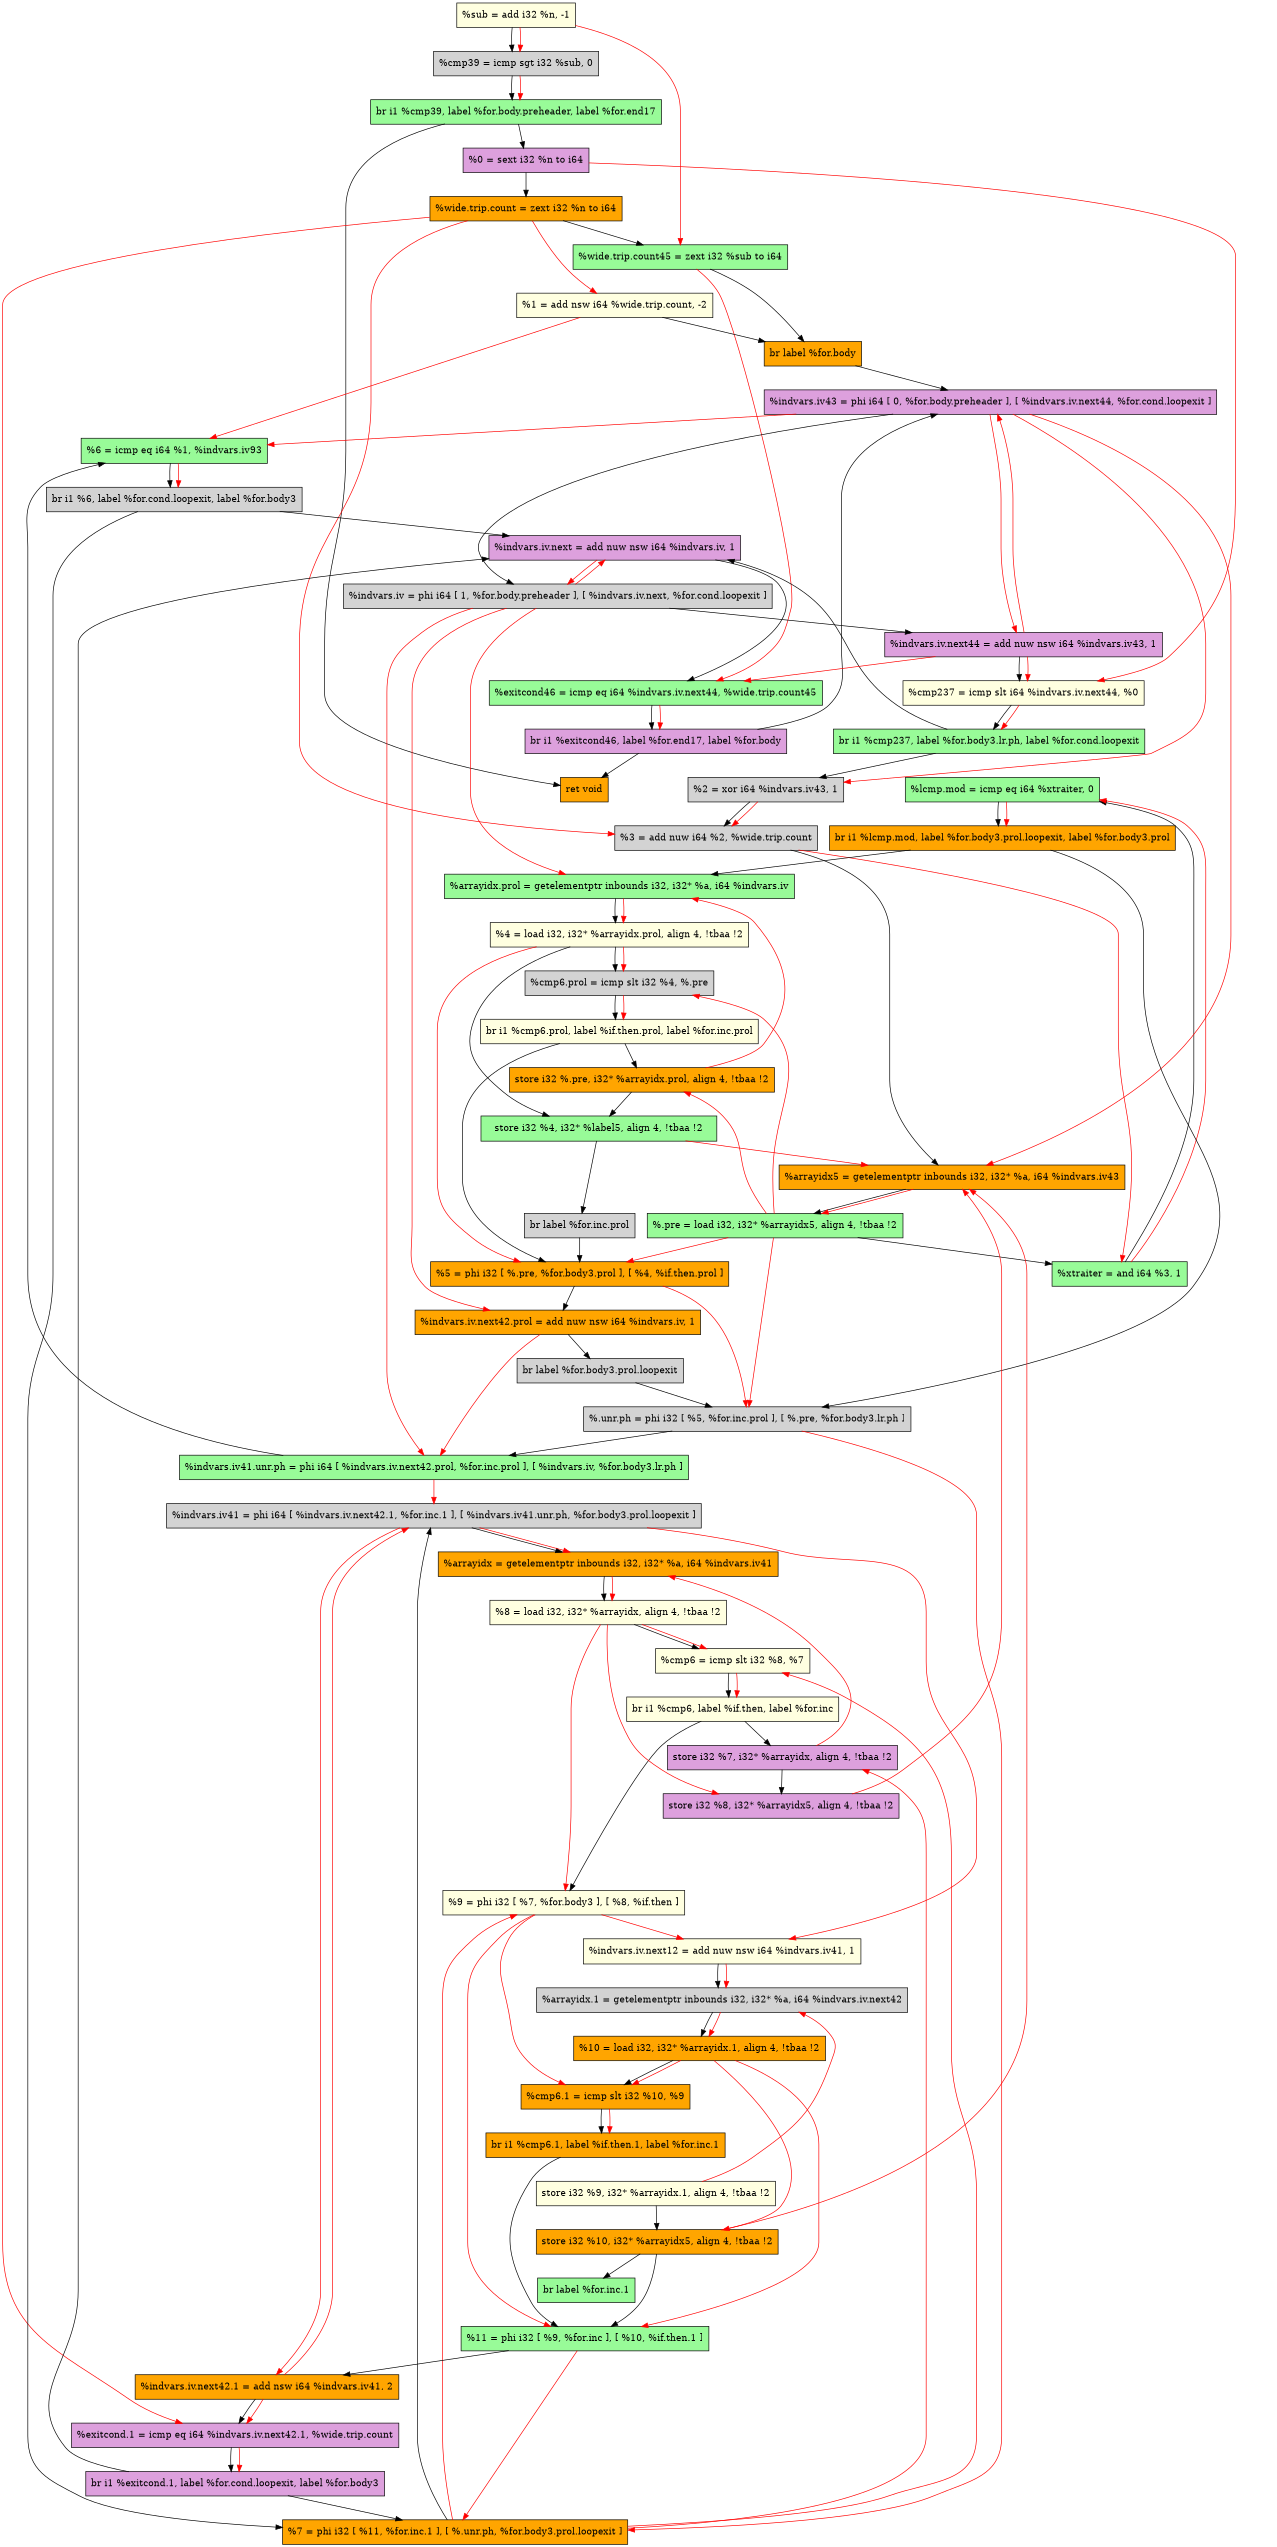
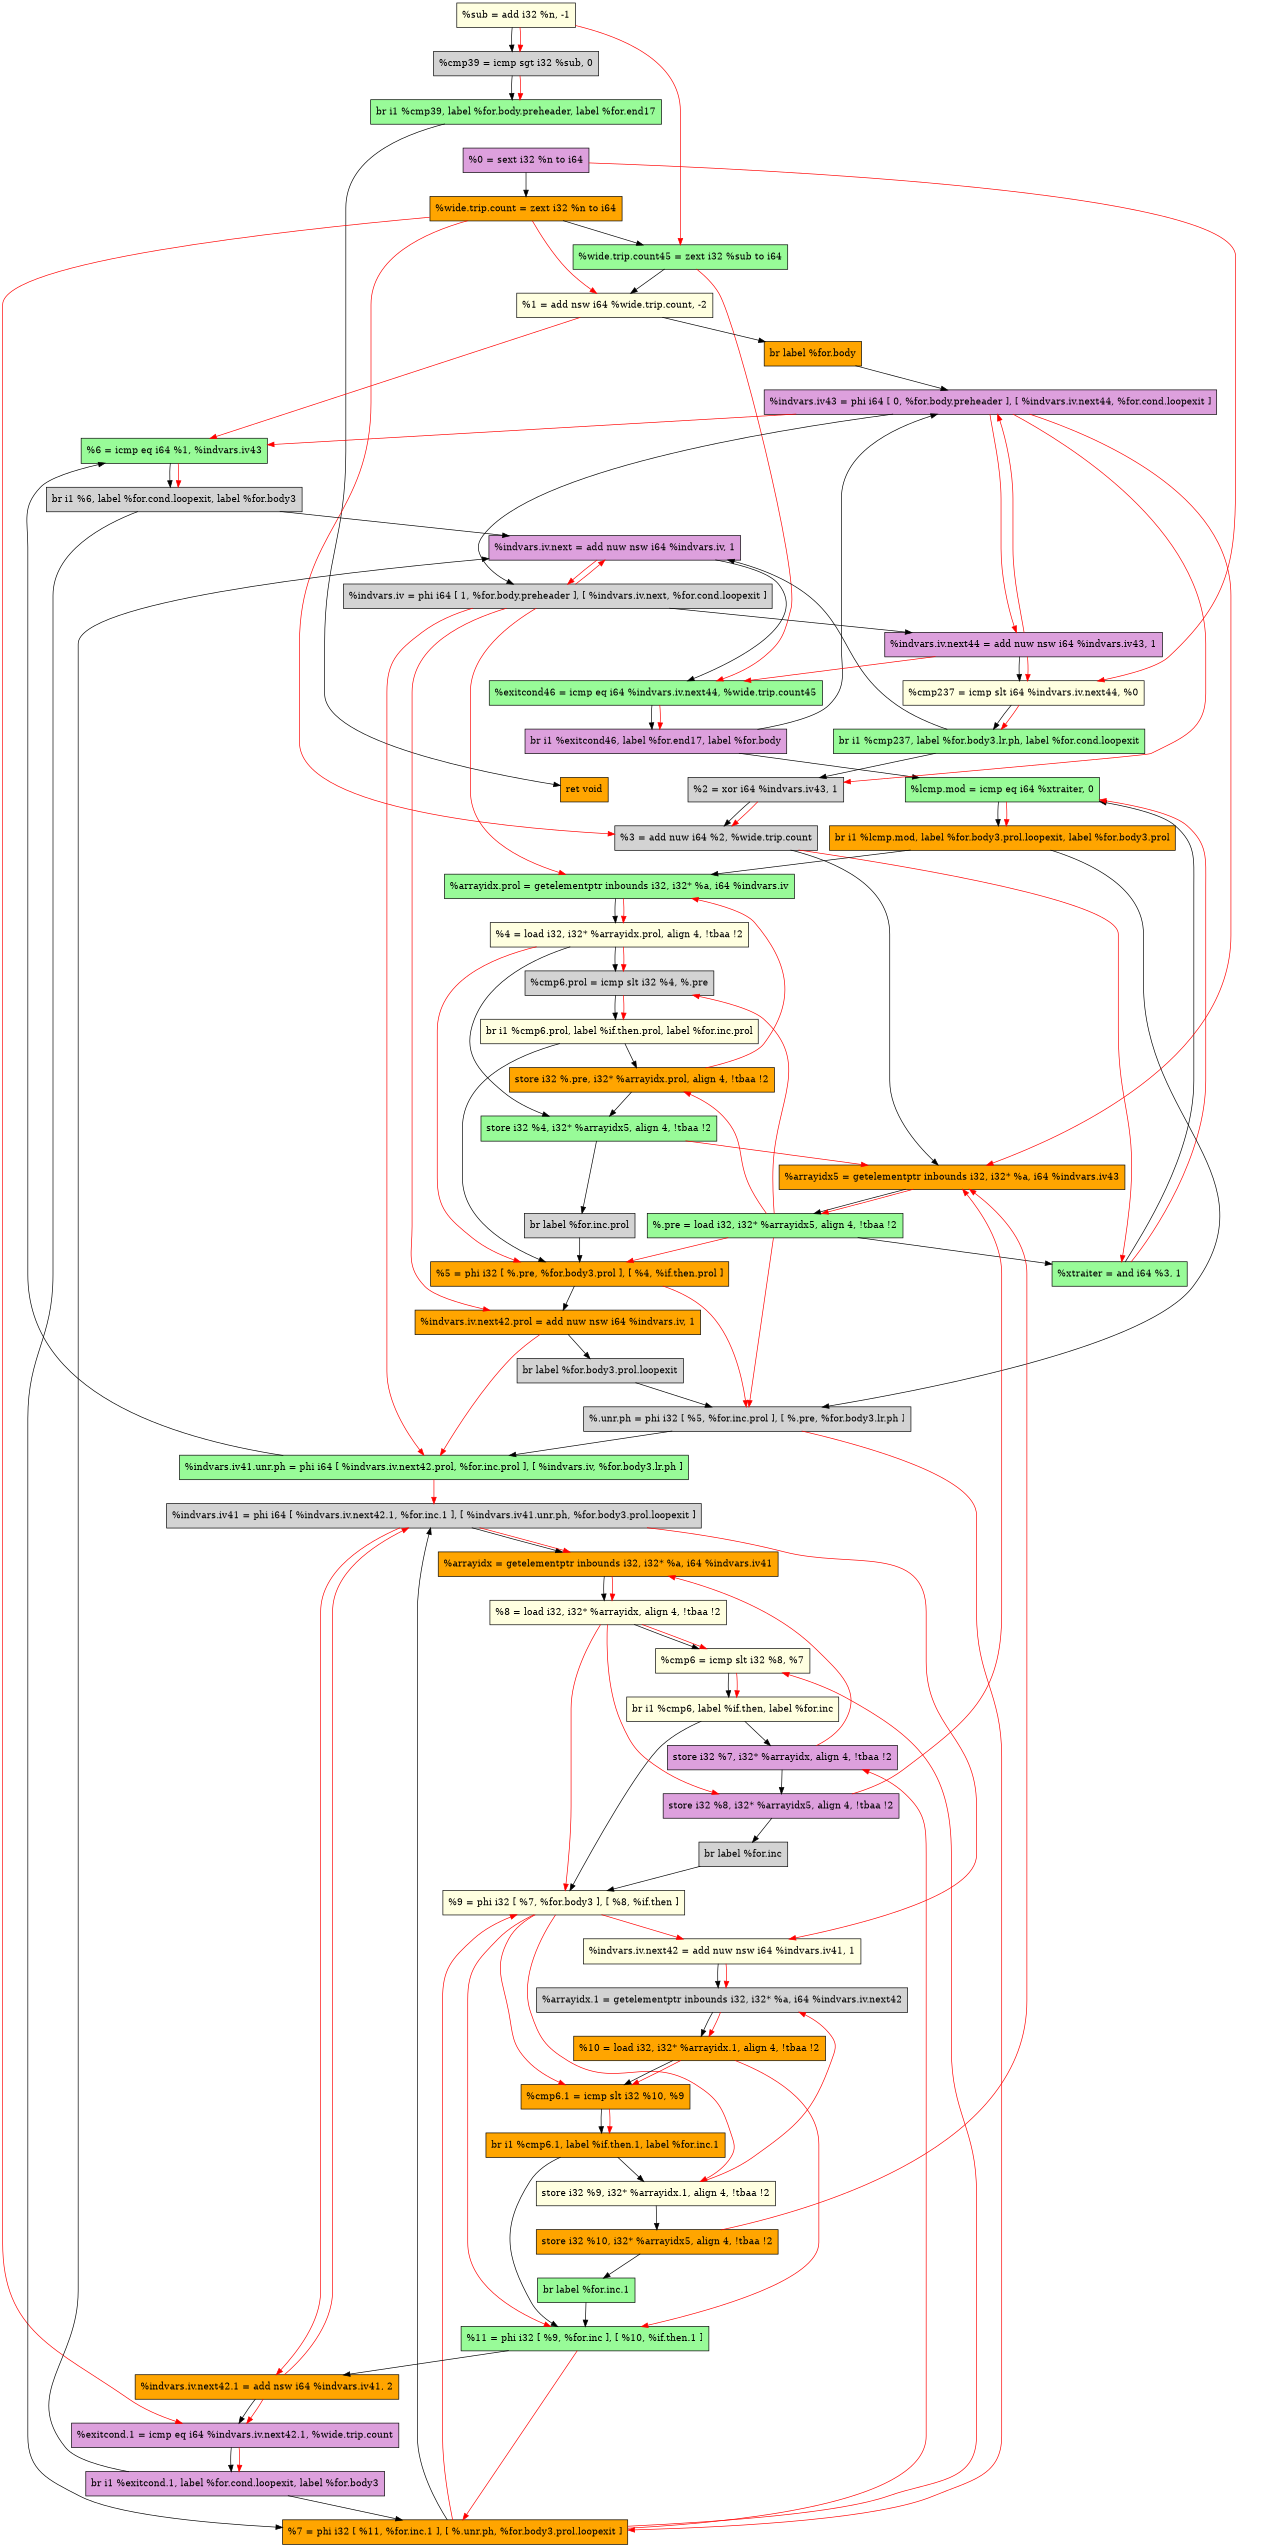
edge "br i1 %cmp39, label %for.body.preheader, label %for.end17" -> "%0 = sext i32 %n to i64": removed
edge "%wide.trip.count45 = zext i32 %sub to i64" -> "br label %for.body": now "%wide.trip.count45 = zext i32 %sub to i64" -> "%1 = add nsw i64 %wide.trip.count, -2"
node "%6 = icmp eq i64 %1, %indvars.iv93": label "%6 = icmp eq i64 %1, %indvars.iv93" -> "%6 = icmp eq i64 %1, %indvars.iv43"
edge "br i1 %exitcond46, label %for.end17, label %for.body" -> "ret void": now "br i1 %exitcond46, label %for.end17, label %for.body" -> "%lcmp.mod = icmp eq i64 %xtraiter, 0"
node "store i32 %4, i32* %label5, align 4, !tbaa !2": label "store i32 %4, i32* %label5, align 4, !tbaa !2" -> "store i32 %4, i32* %arrayidx5, align 4, !tbaa !2"
node "br label %for.inc": added
node "%indvars.iv.next12 = add nuw nsw i64 %indvars.iv41, 1": label "%indvars.iv.next12 = add nuw nsw i64 %indvars.iv41, 1" -> "%indvars.iv.next42 = add nuw nsw i64 %indvars.iv41, 1"
edge "%9 = phi i32 [ %7, %for.body3 ], [ %8, %if.then ]" -> "store i32 %9, i32* %arrayidx.1, align 4, !tbaa !2": added
edge "%10 = load i32, i32* %arrayidx.1, align 4, !tbaa !2" -> "store i32 %10, i32* %arrayidx5, align 4, !tbaa !2": removed
edge "br i1 %cmp6.1, label %if.then.1, label %for.inc.1" -> "store i32 %9, i32* %arrayidx.1, align 4, !tbaa !2": added
edge "store i32 %10, i32* %arrayidx5, align 4, !tbaa !2" -> "%11 = phi i32 [ %9, %for.inc ], [ %10, %if.then.1 ]": now "br label %for.inc.1" -> "%11 = phi i32 [ %9, %for.inc ], [ %10, %if.then.1 ]"
